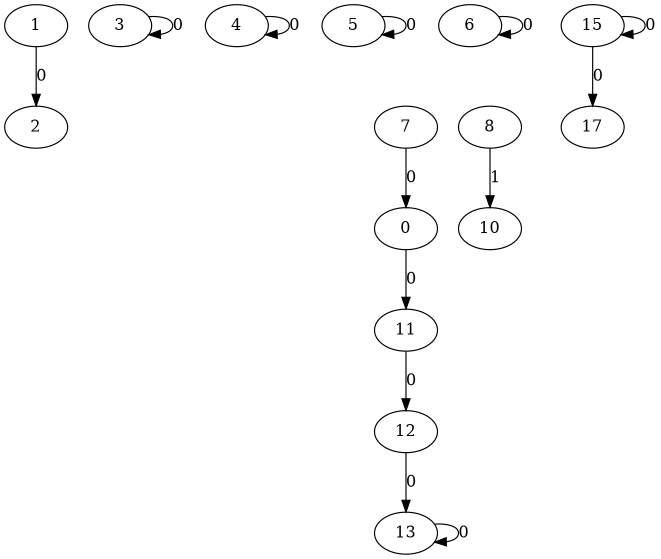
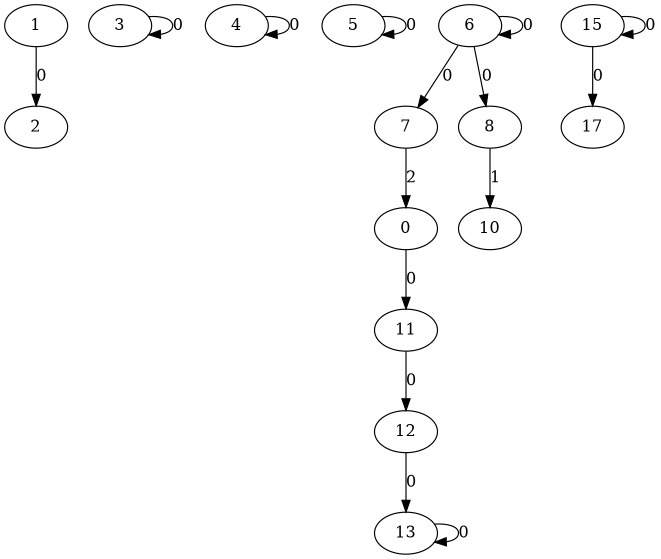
edge "6" -> "8": added, label "0"
edge "6" -> "7": added, label "0"
edge "7" -> "0": label "0" -> "2"
